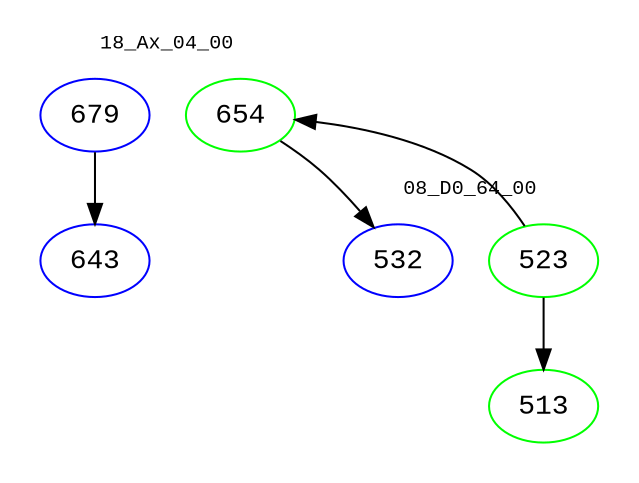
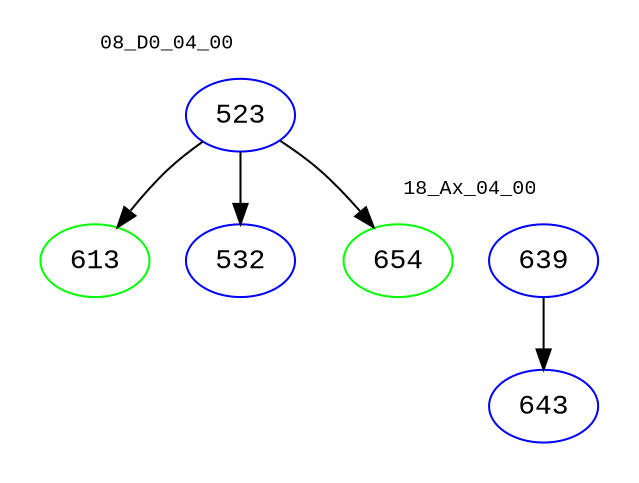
node "679": label "679" -> "639"
cluster "08_D0_64_00": label "08_D0_64_00" -> "08_D0_04_00"
edge "654" -> "532": now "523" -> "532"
node "523": color green -> blue
node "513": label "513" -> "613"
